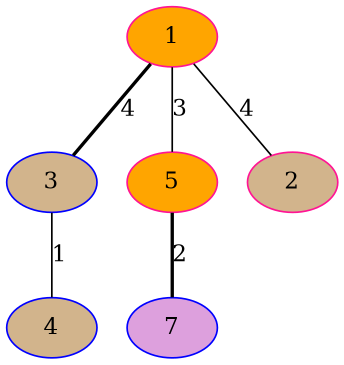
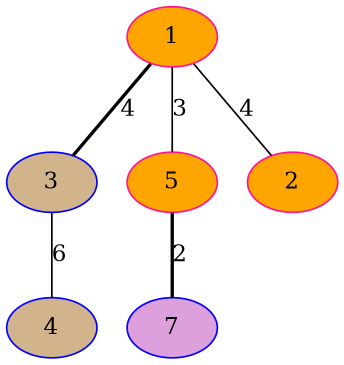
node "2": fillcolor tan -> orange
edge "3" -- "4": label "1" -> "6"
